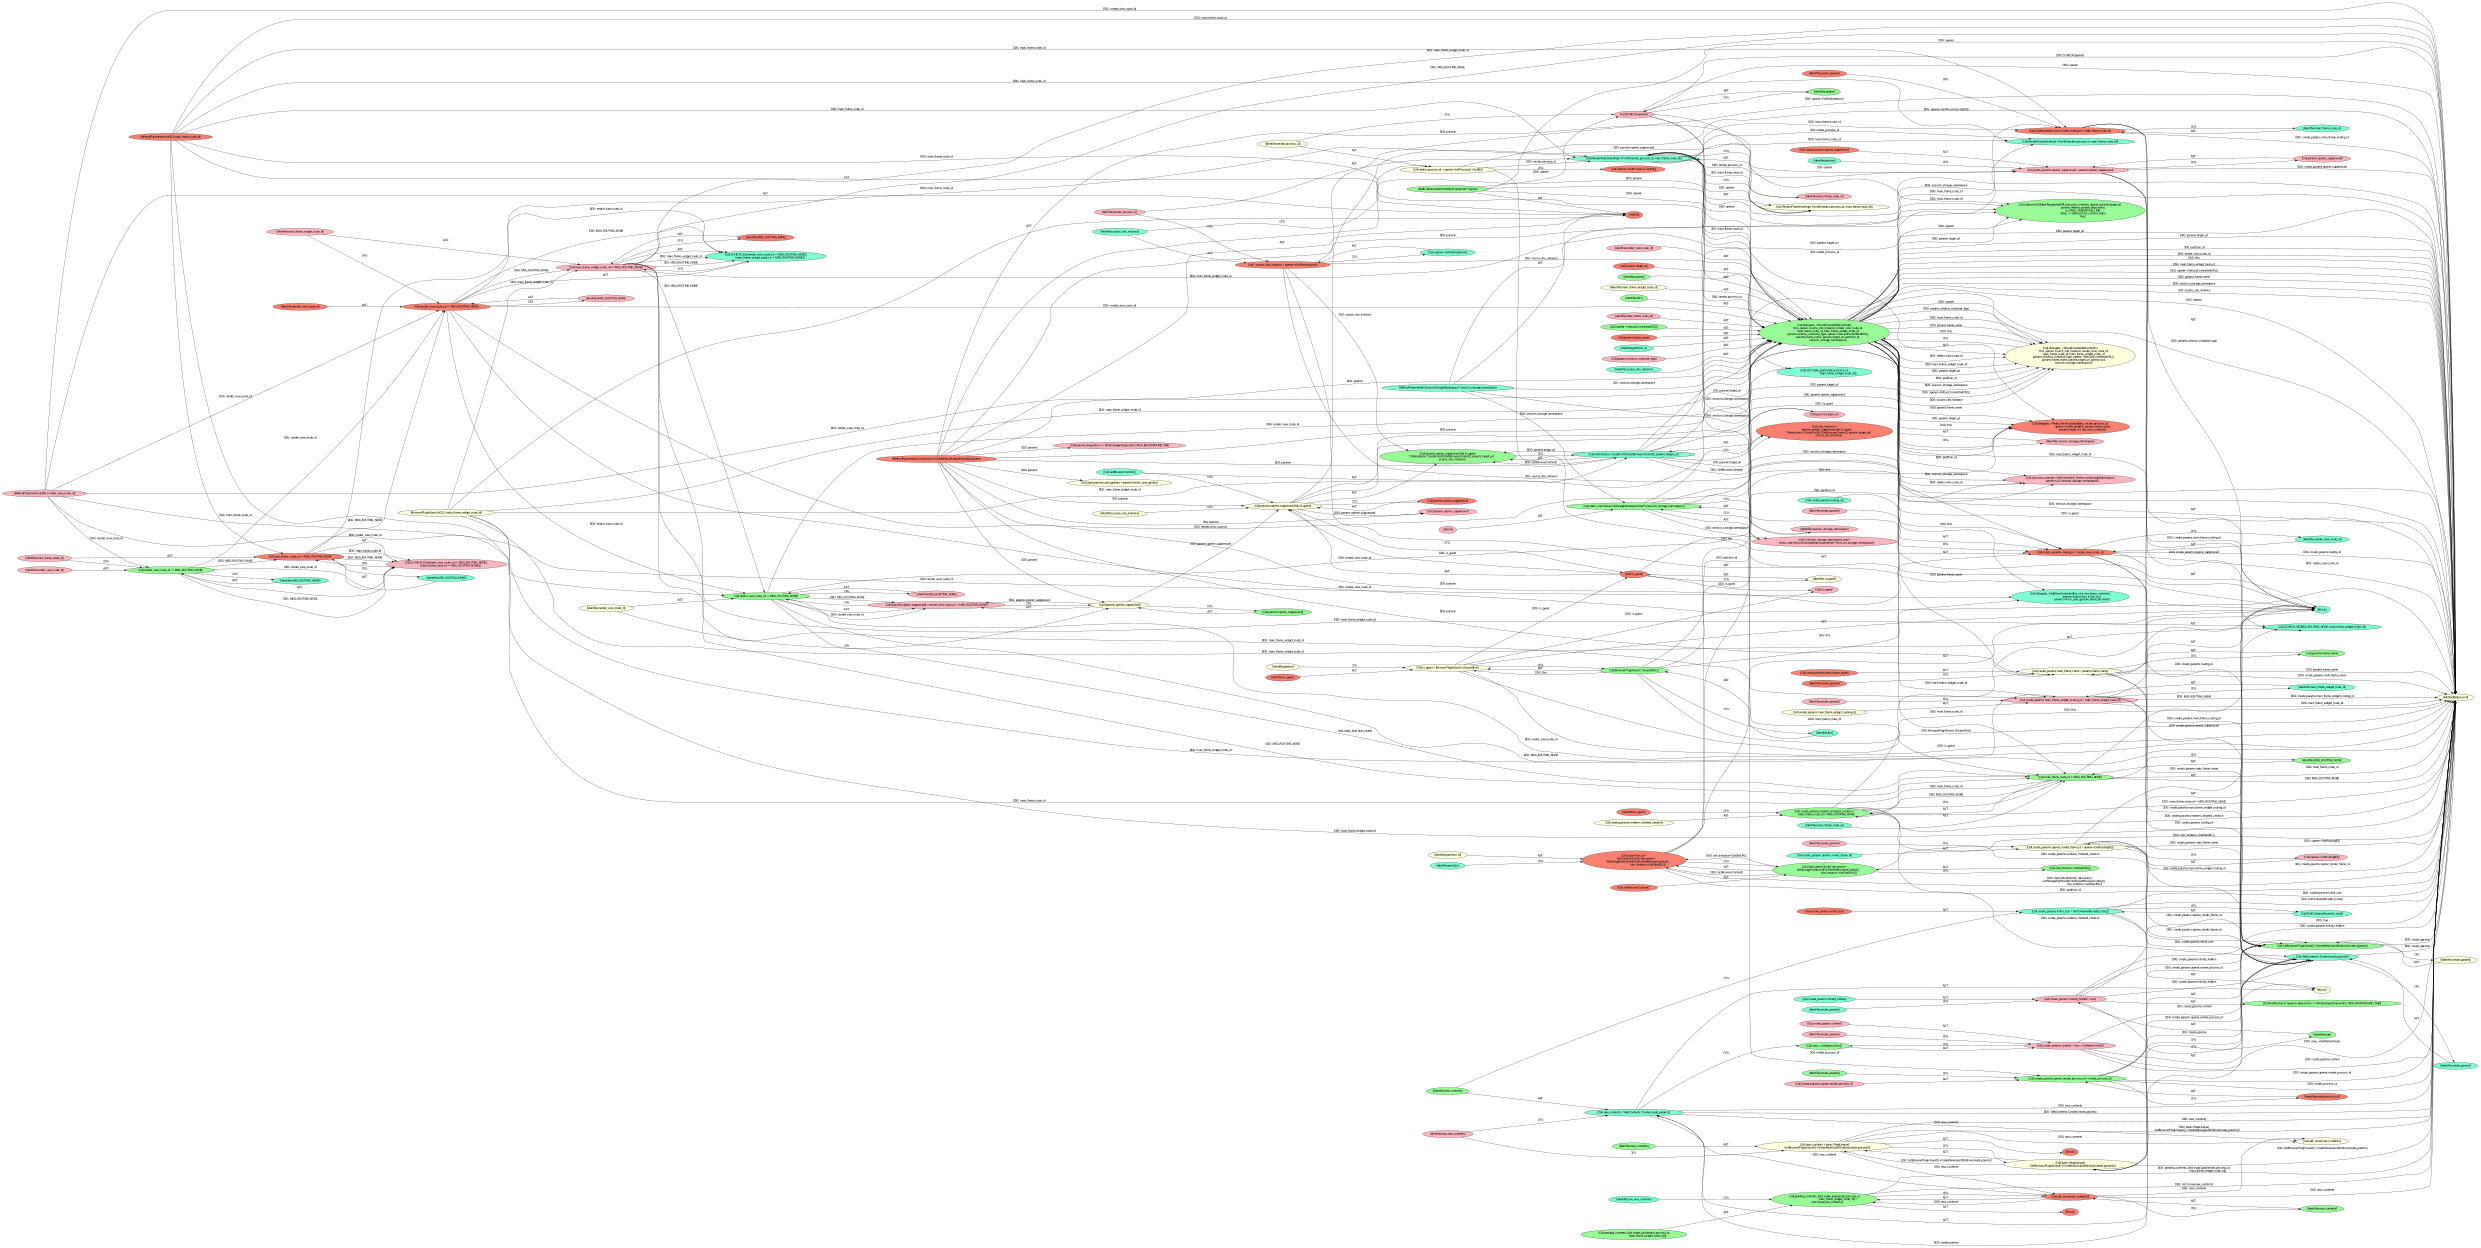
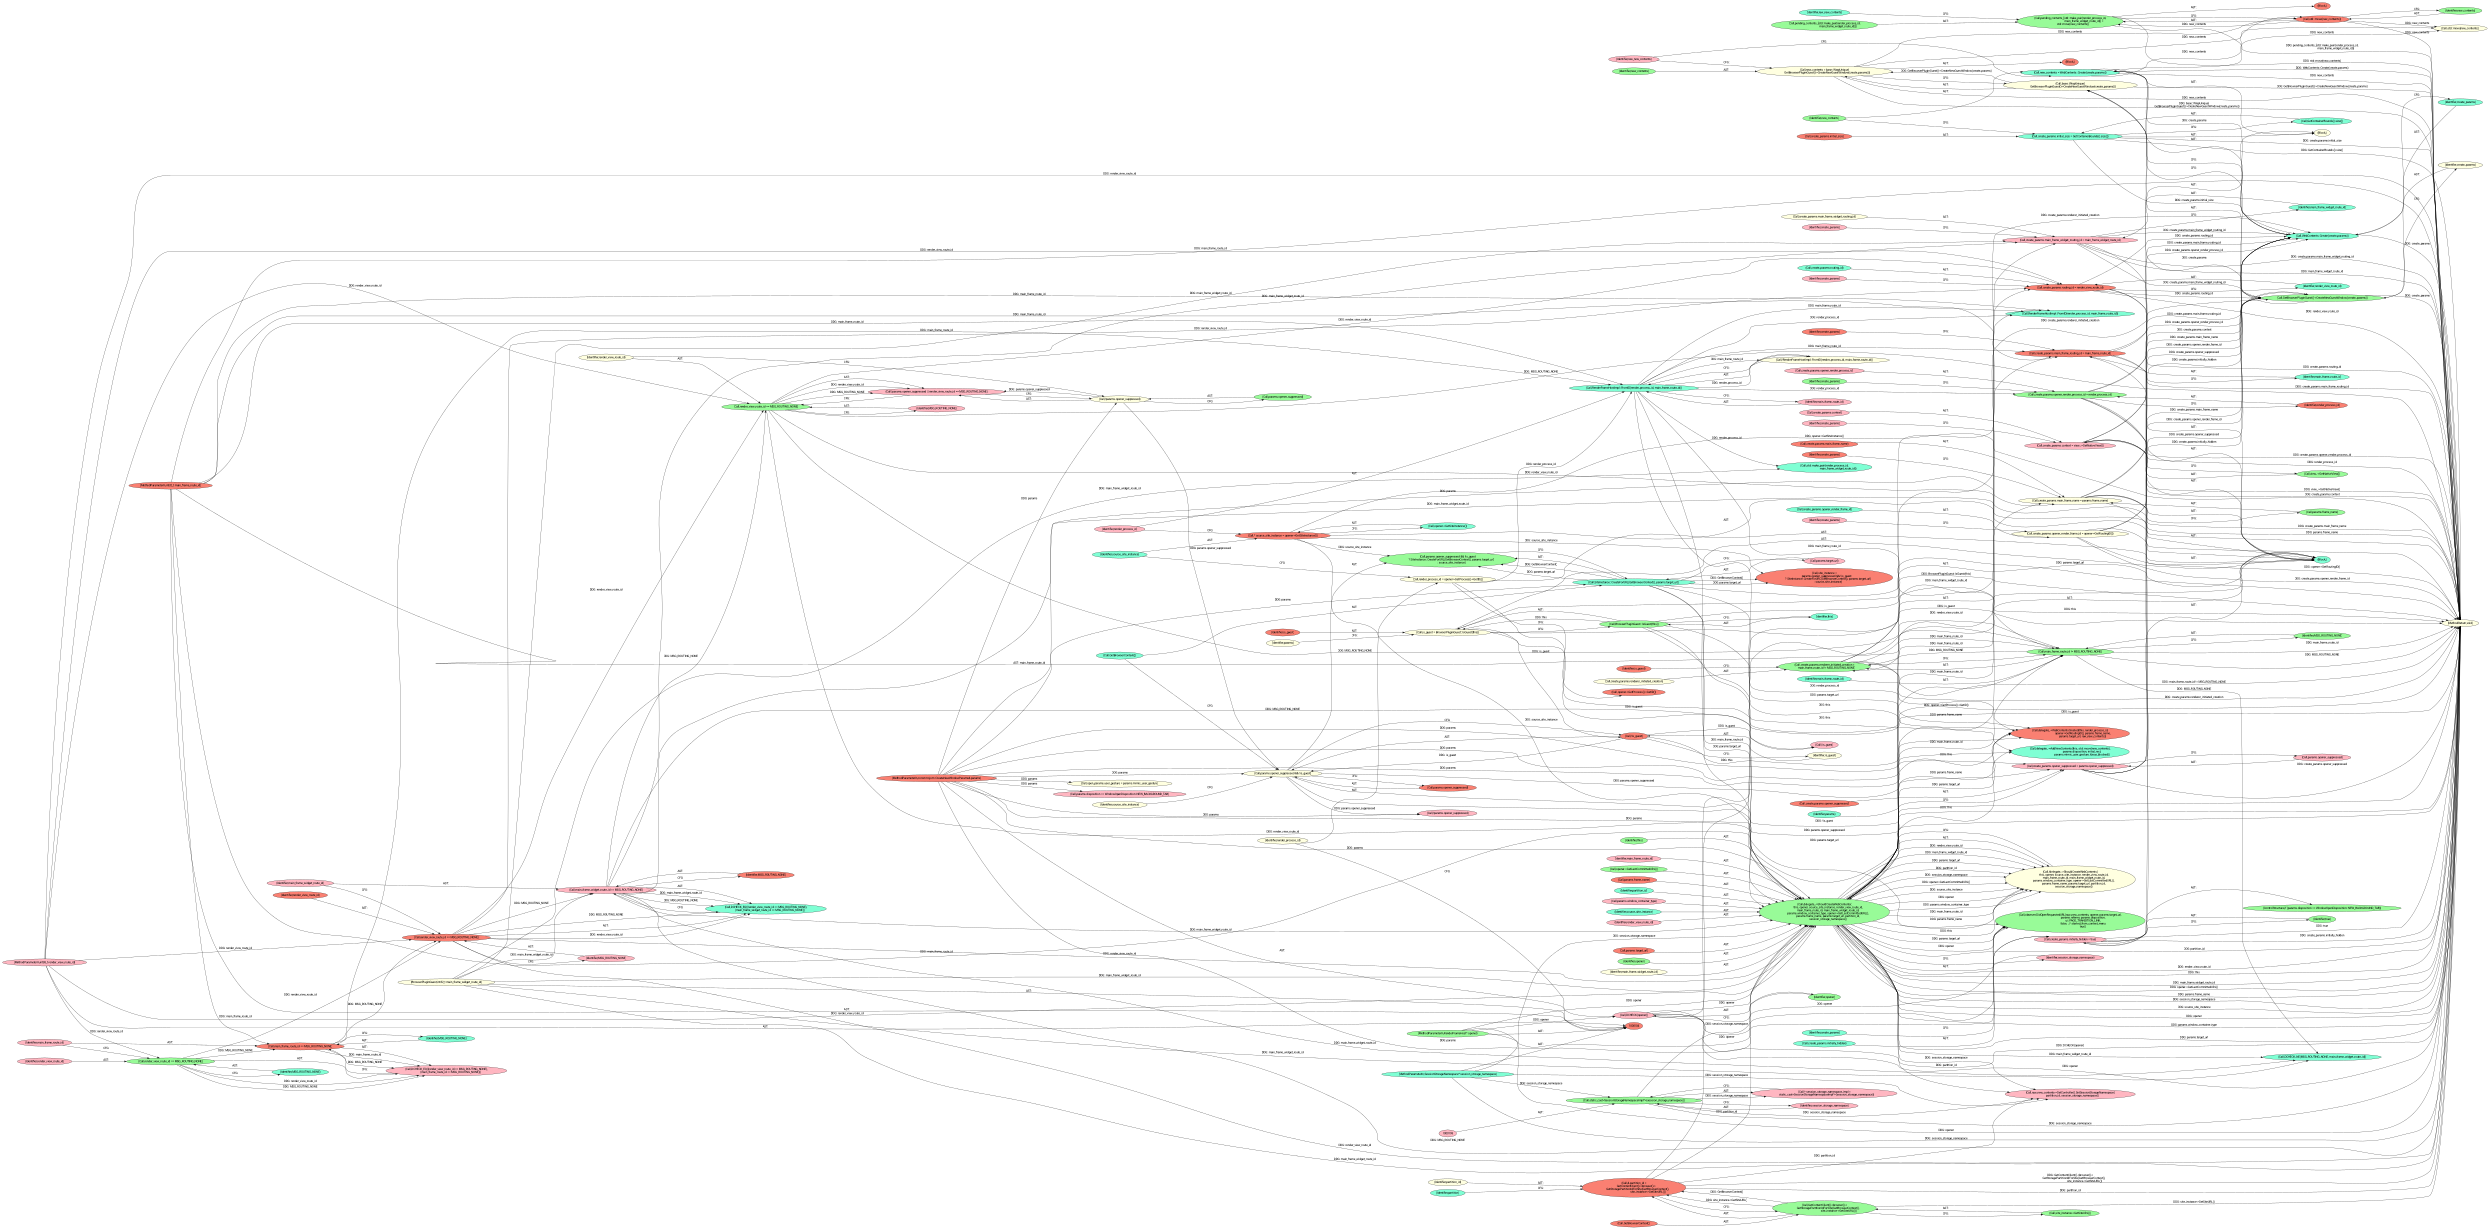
edge "(MethodParameterIn,int32_t main_frame_route_id)" -> "(Call,main_frame_route_id != MSG_ROUTING_NONE)": label "DDG: main_frame_route_id" -> "AST: main_frame_route_id"
node "(Call,opener->GetRoutingID())": removed
edge "(Call,new_contents = WebContents::Create(create_params))" -> "(Call,view_->GetNativeView())": now "(Call,new_contents = WebContents::Create(create_params))" -> "(Call,WebContents::Create(create_params))"
